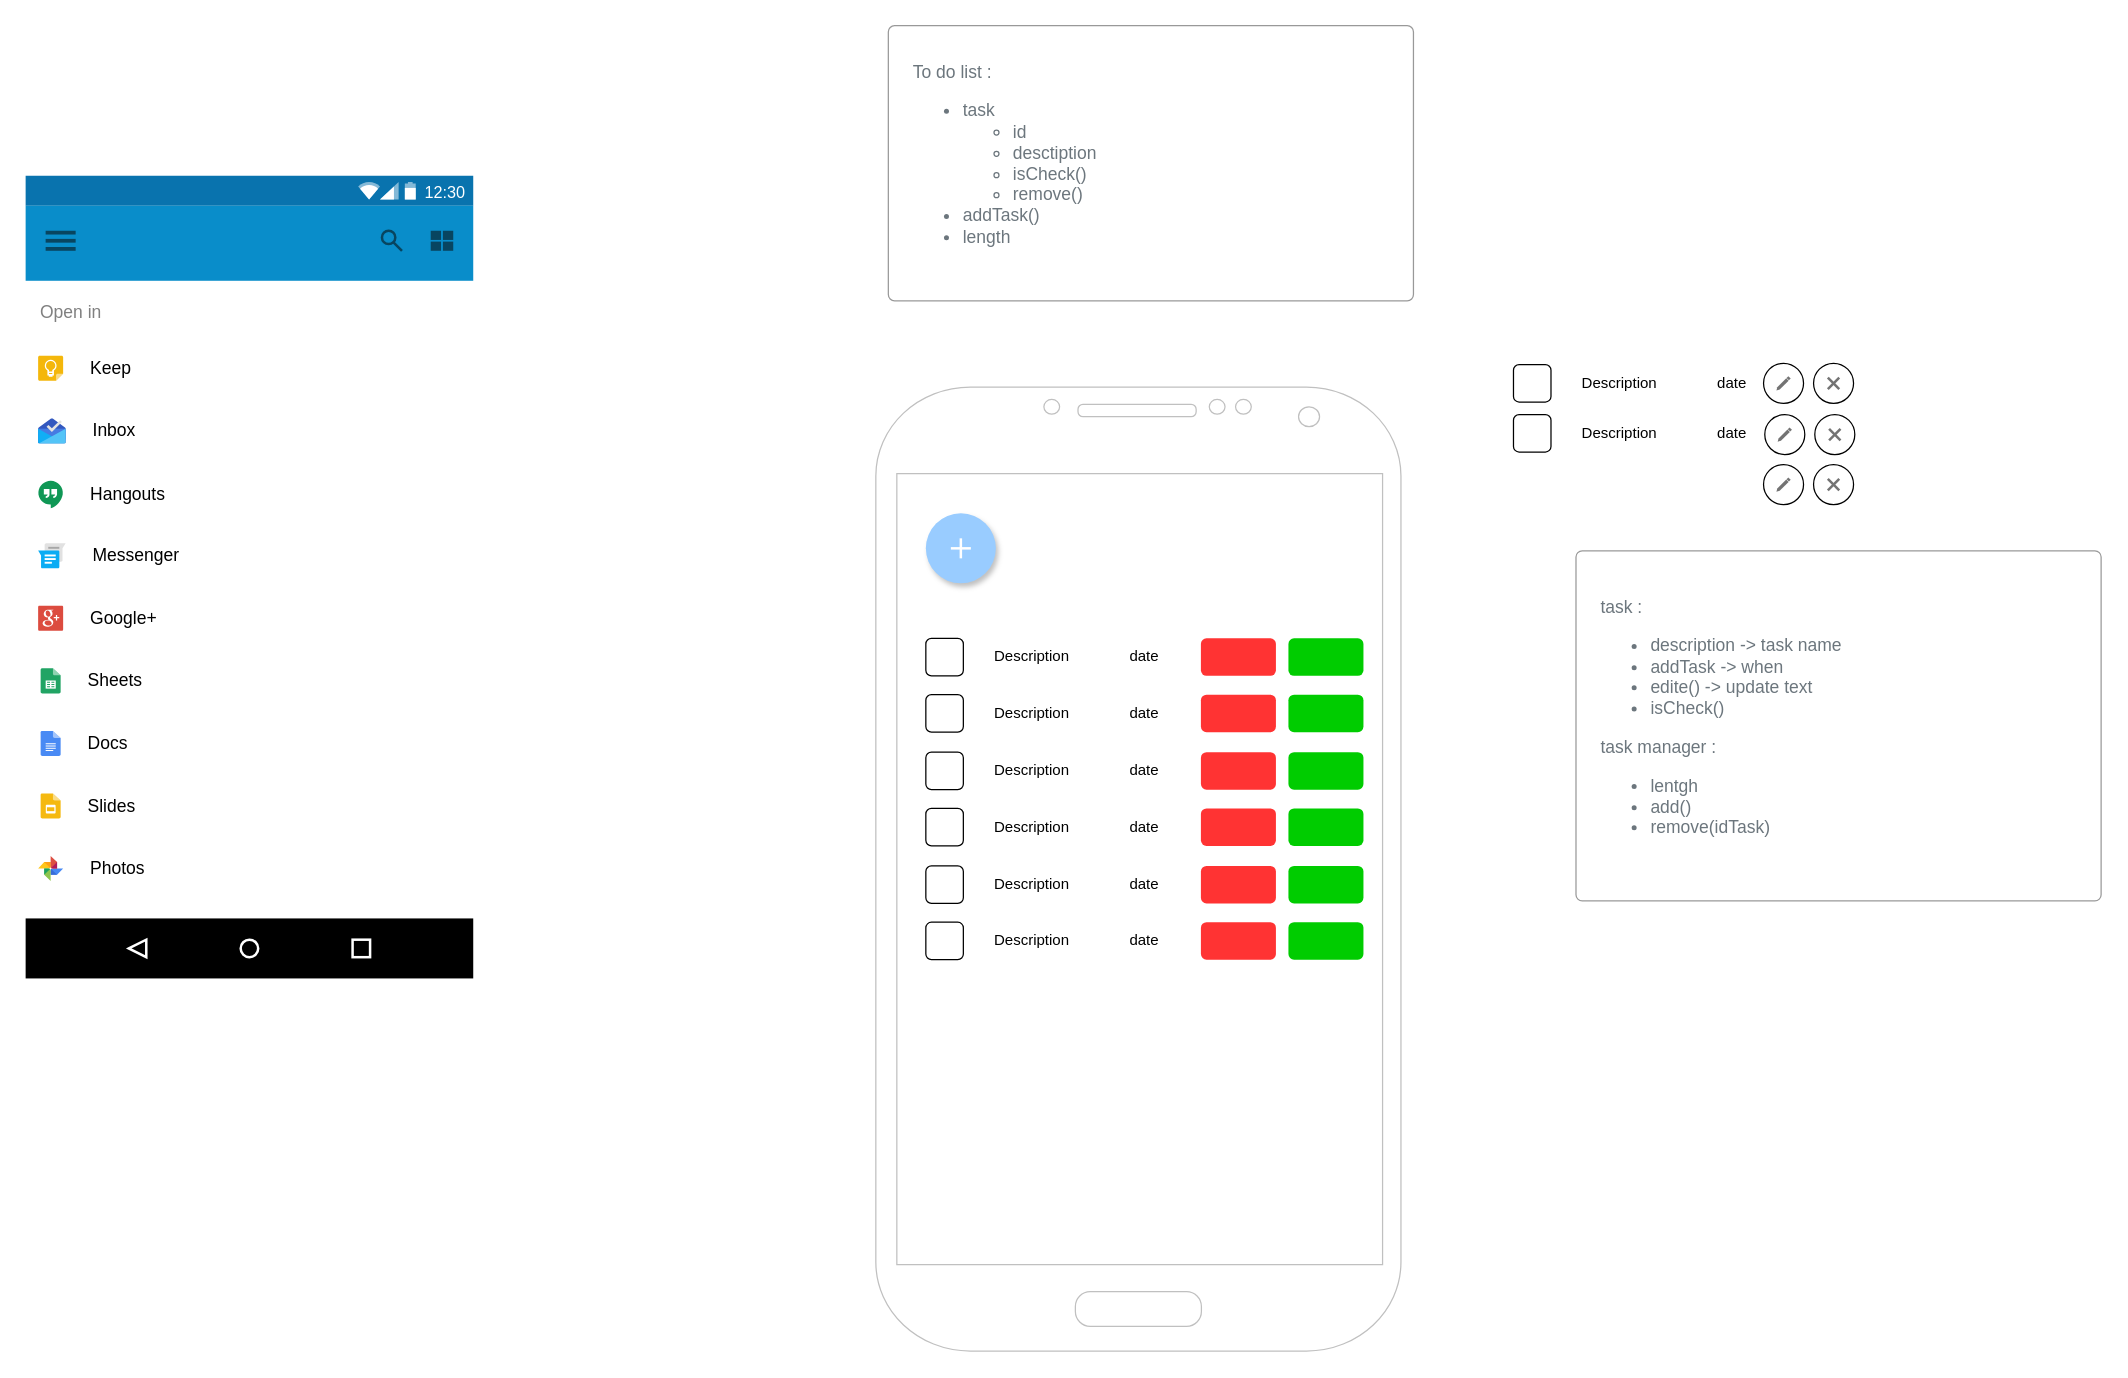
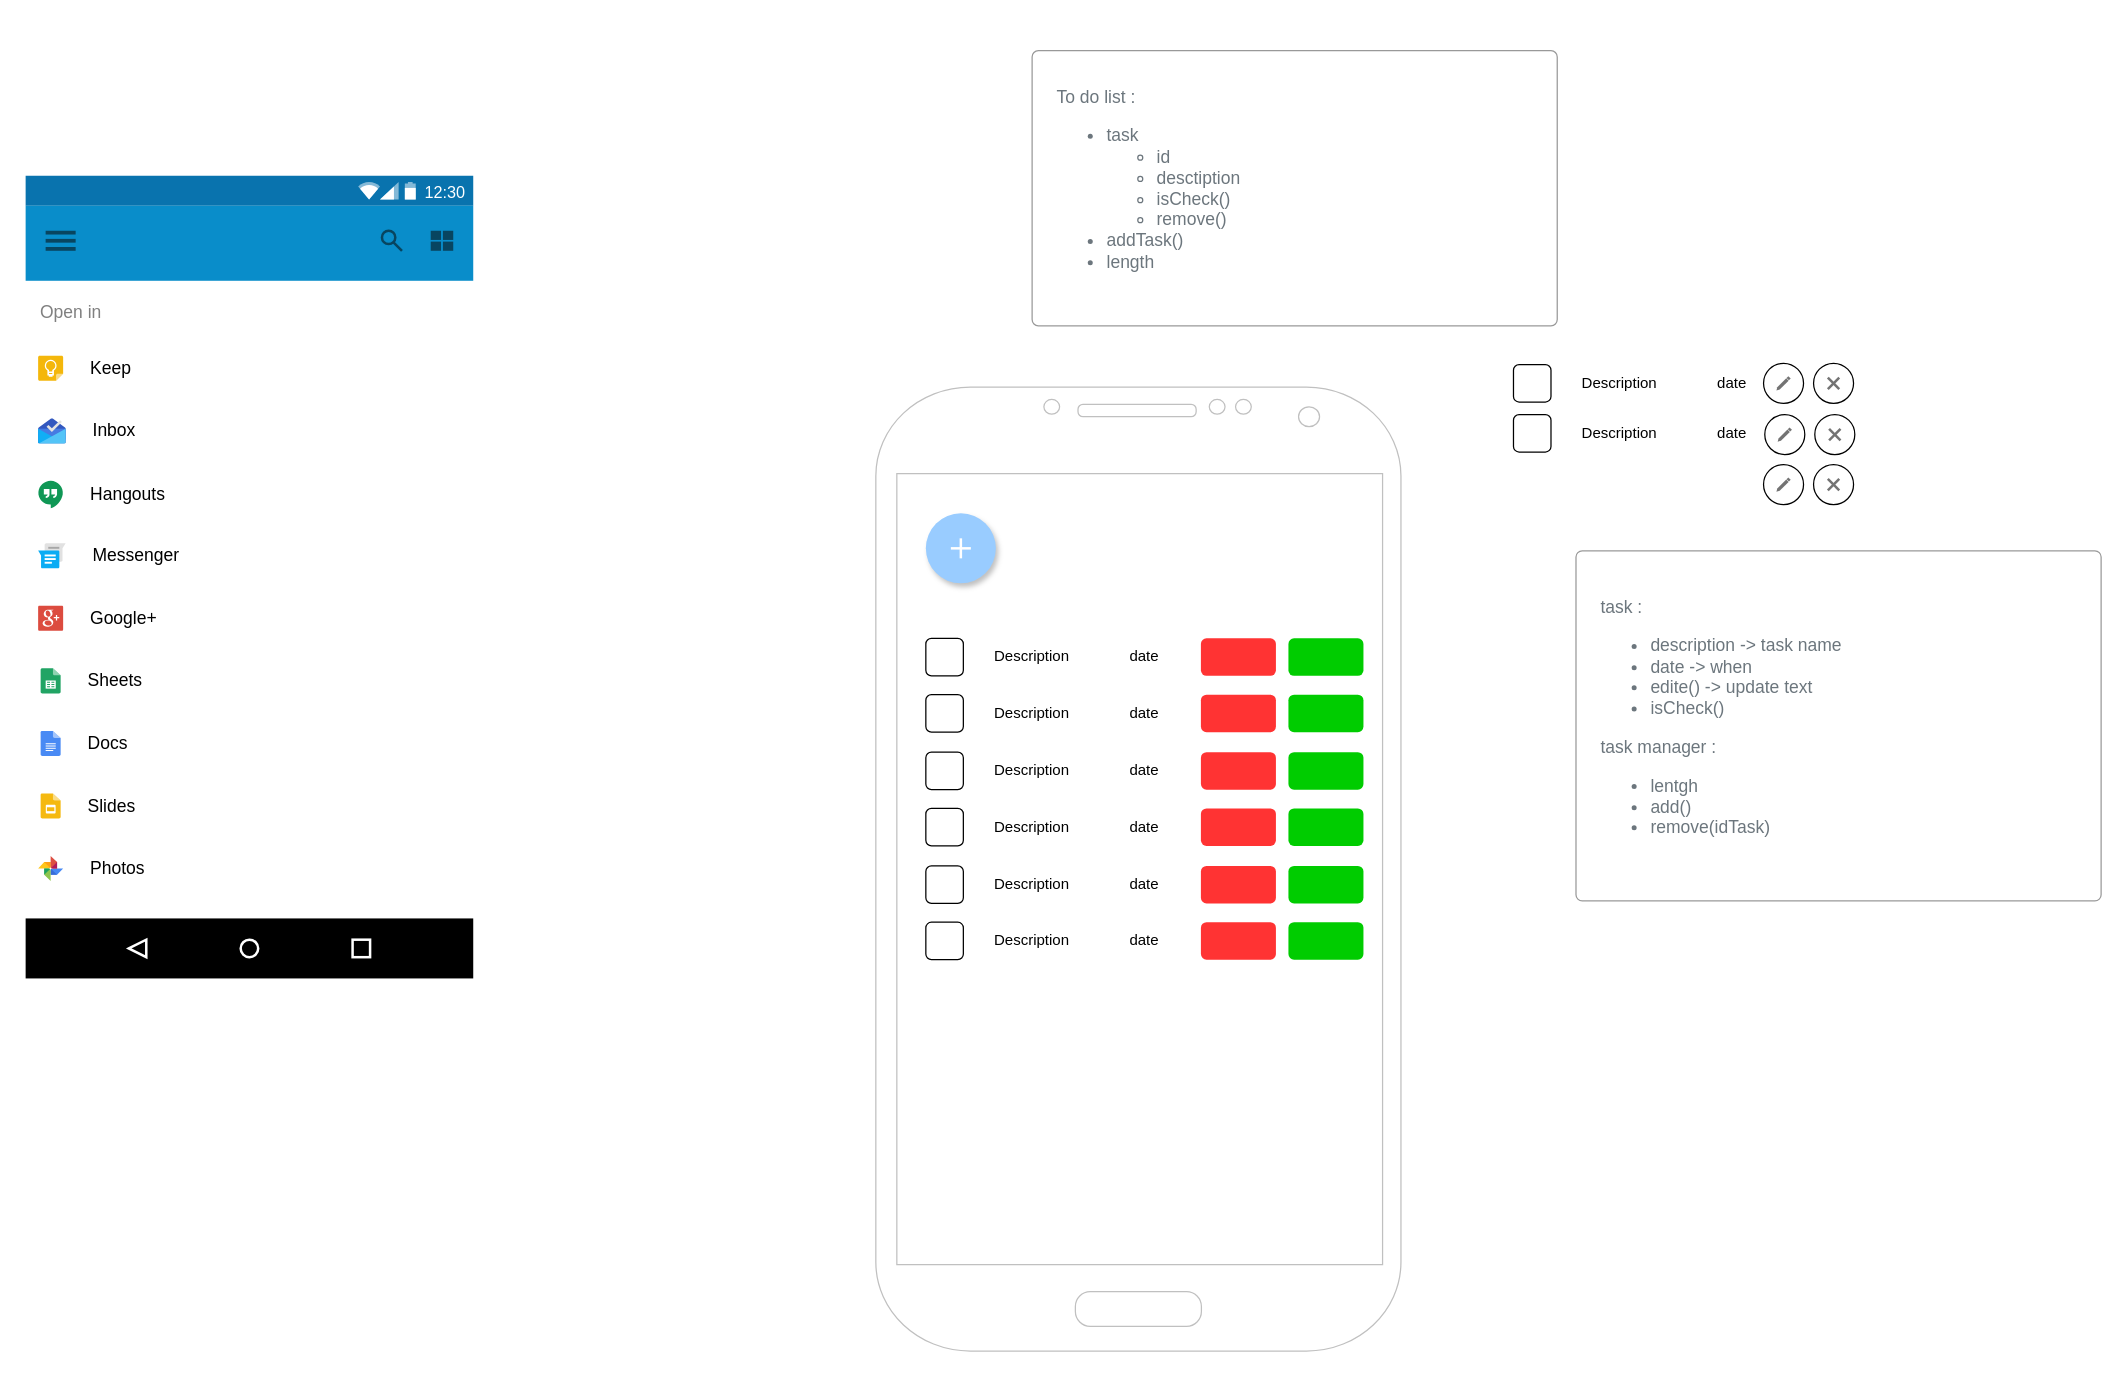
node "To do list : task id desctiption isCheck() remove() addTask() length": moved (1151, 163) -> (1294, 188)
node "task : description -> task name addTask -> when edite() -> update text isCheck() task manager : lentgh add() remove(idTask)": label "task : description -> task name addTask -> when edite() -> update text isCheck() task manager : lentgh add() remove(idTask)" -> "task : description -> task name date -> when edite() -> update text isCheck() task manager : lentgh add() remove(idTask)"
